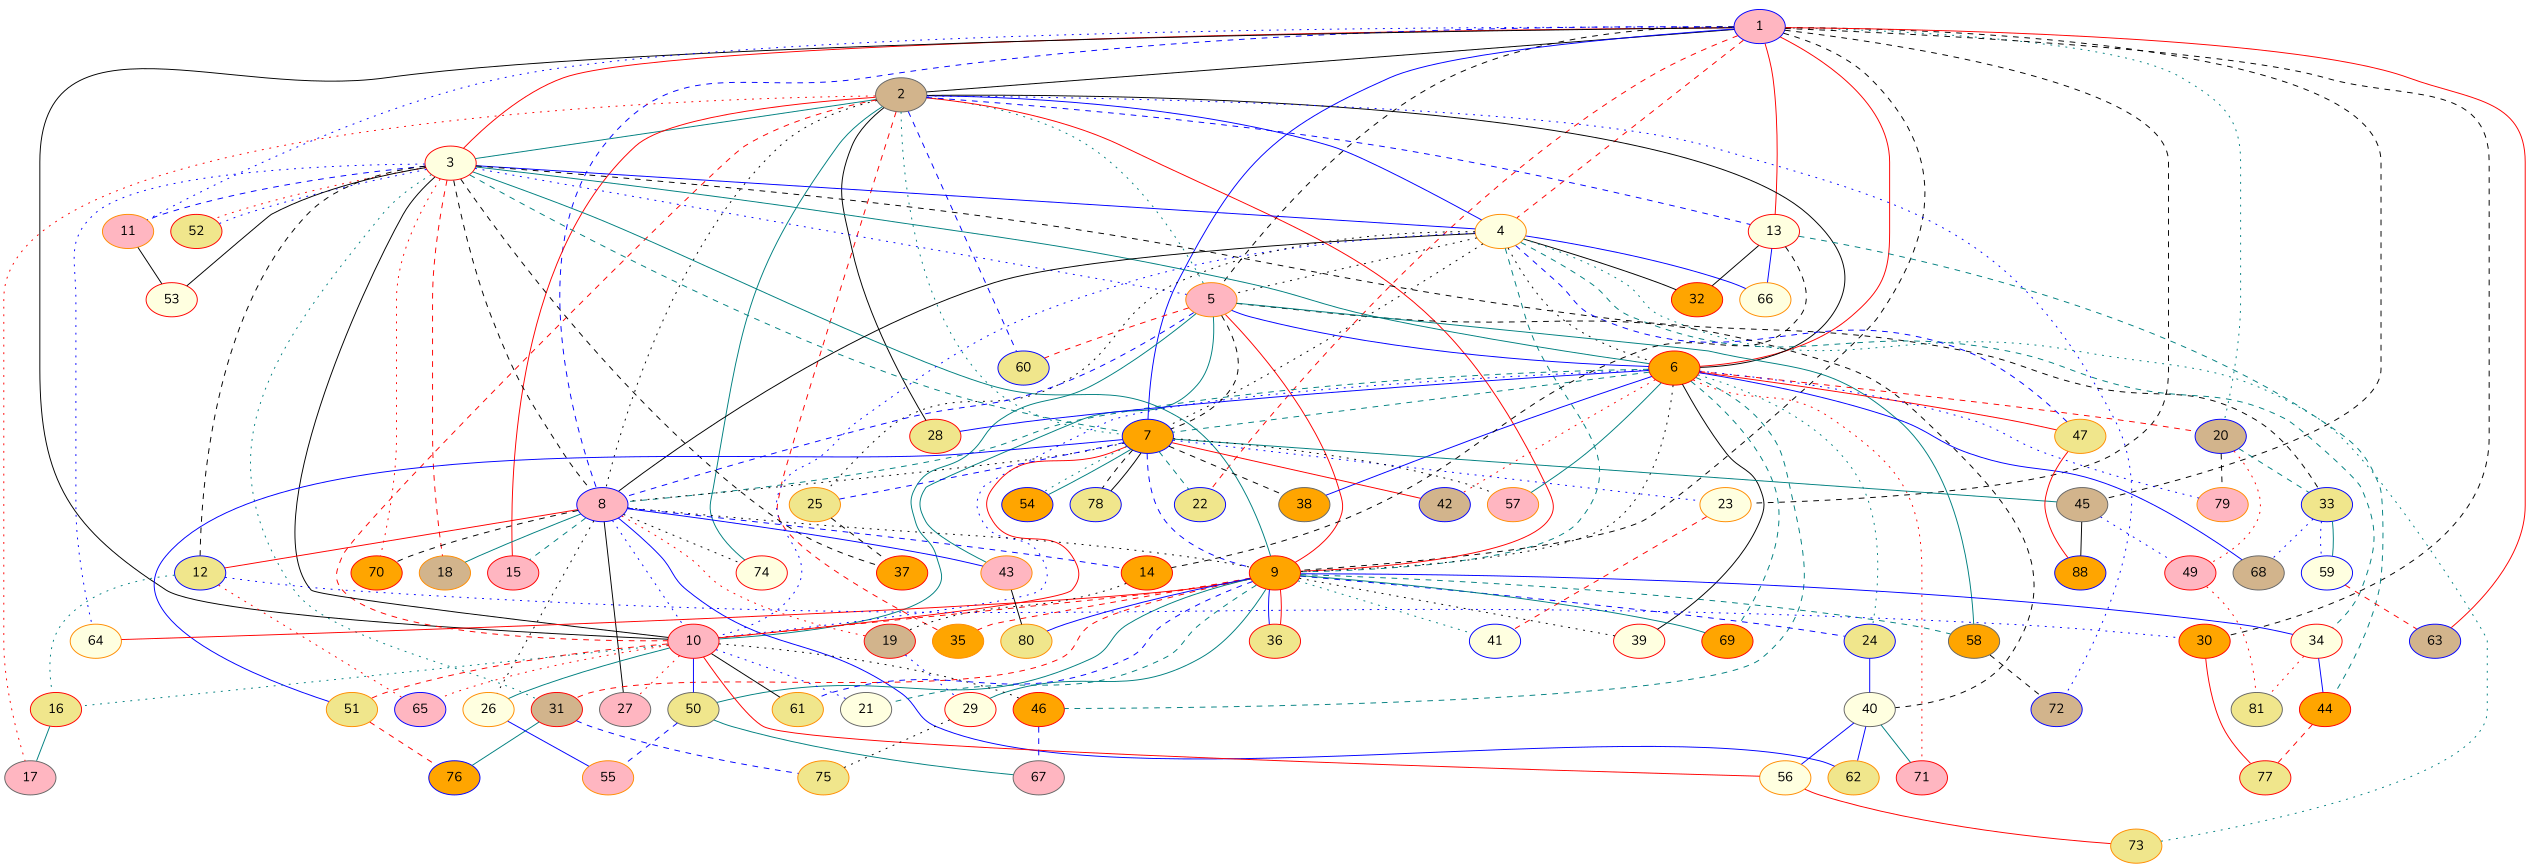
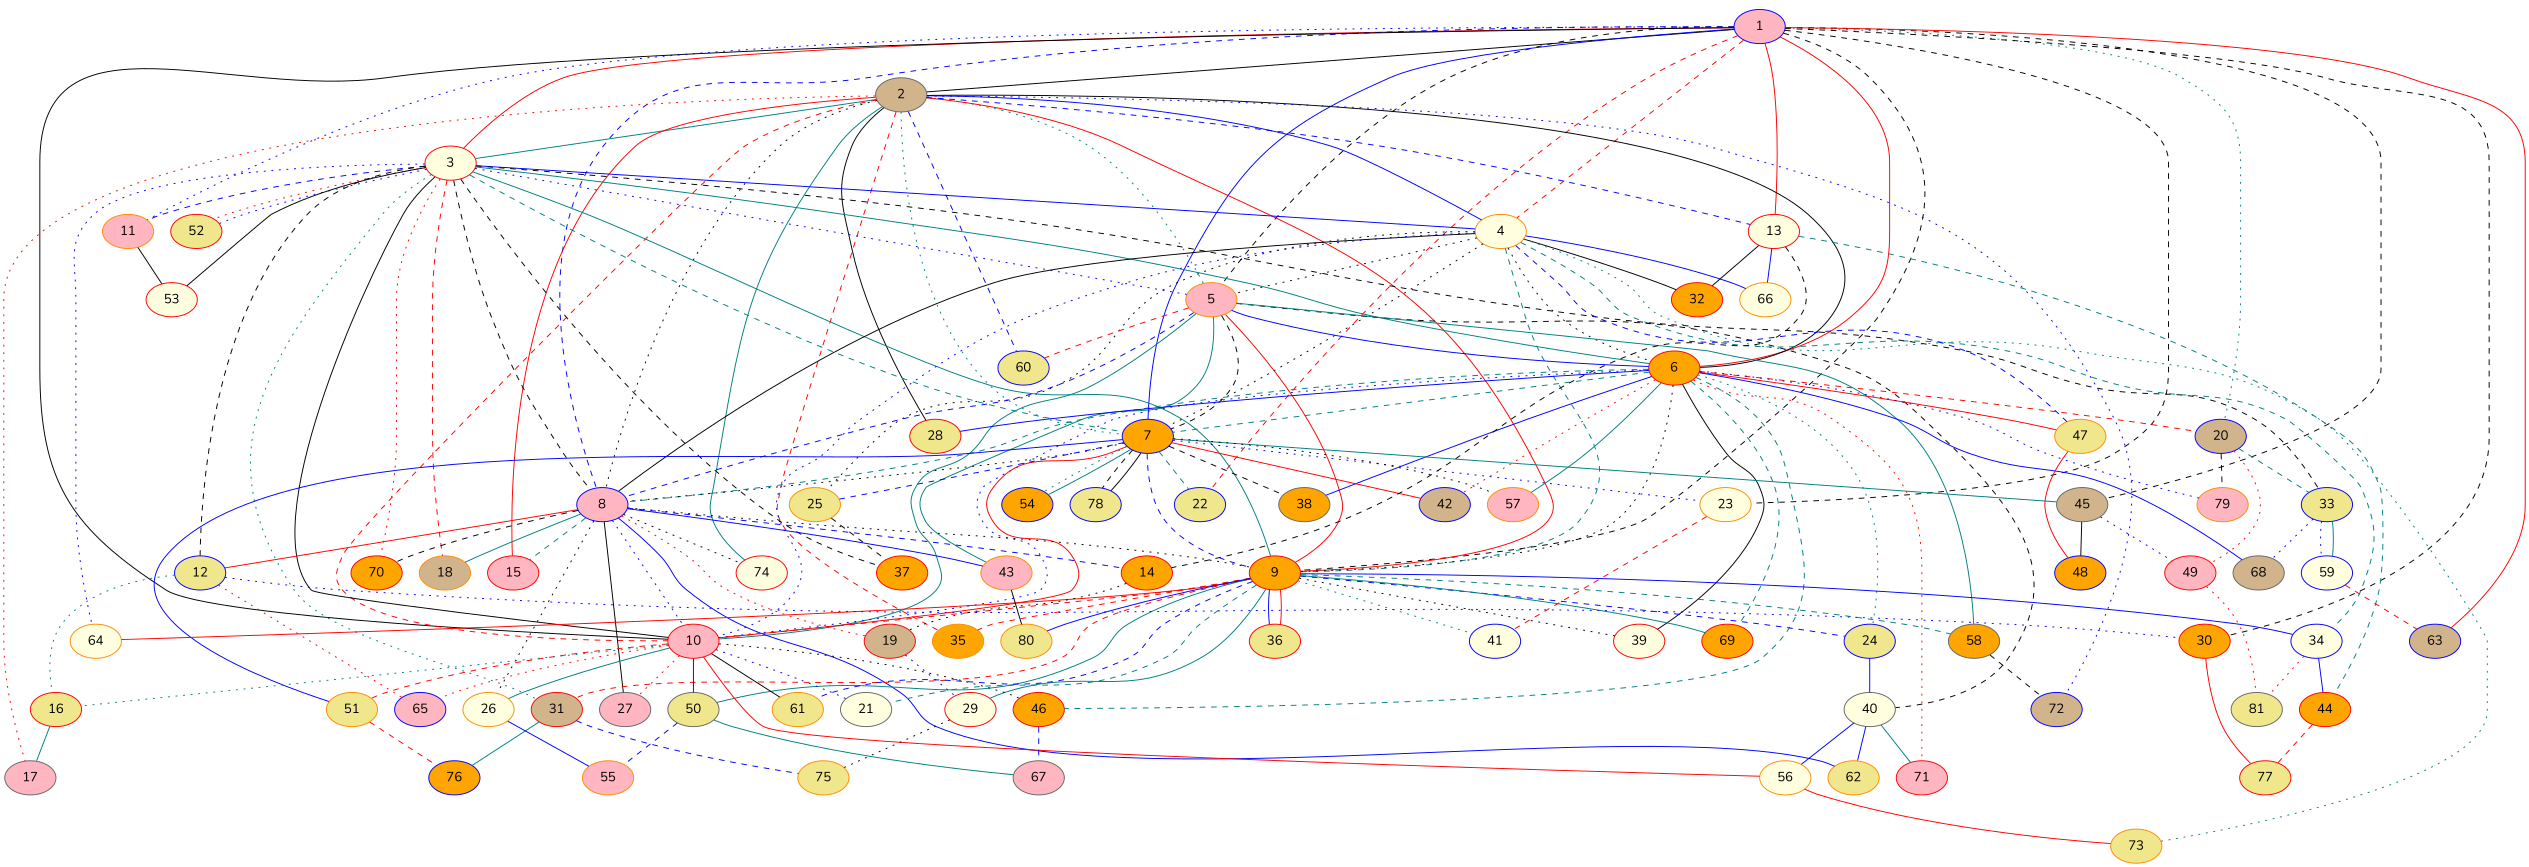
node "88": label "88" -> "48"
node "34": color red -> blue
